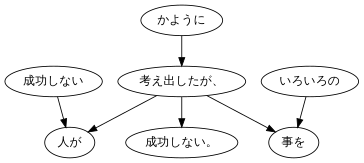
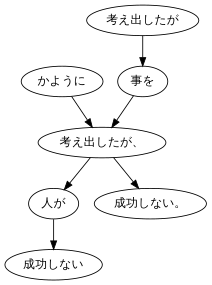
node "いろいろの": label "いろいろの" -> "考え出したが"
edge "成功しない" -> "人が": reversed
edge "考え出したが、" -> "事を": reversed
